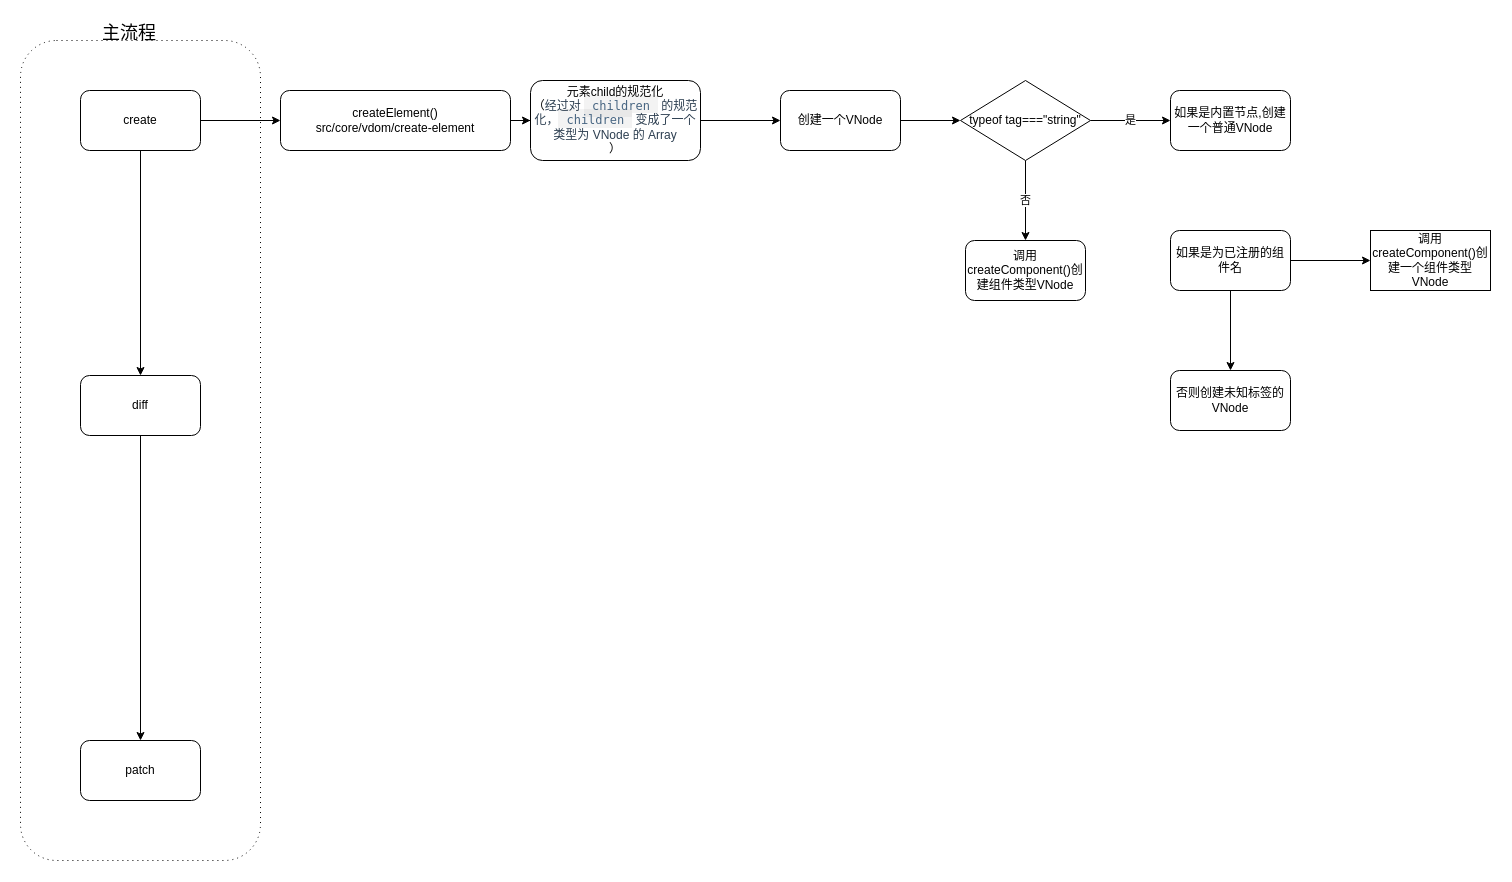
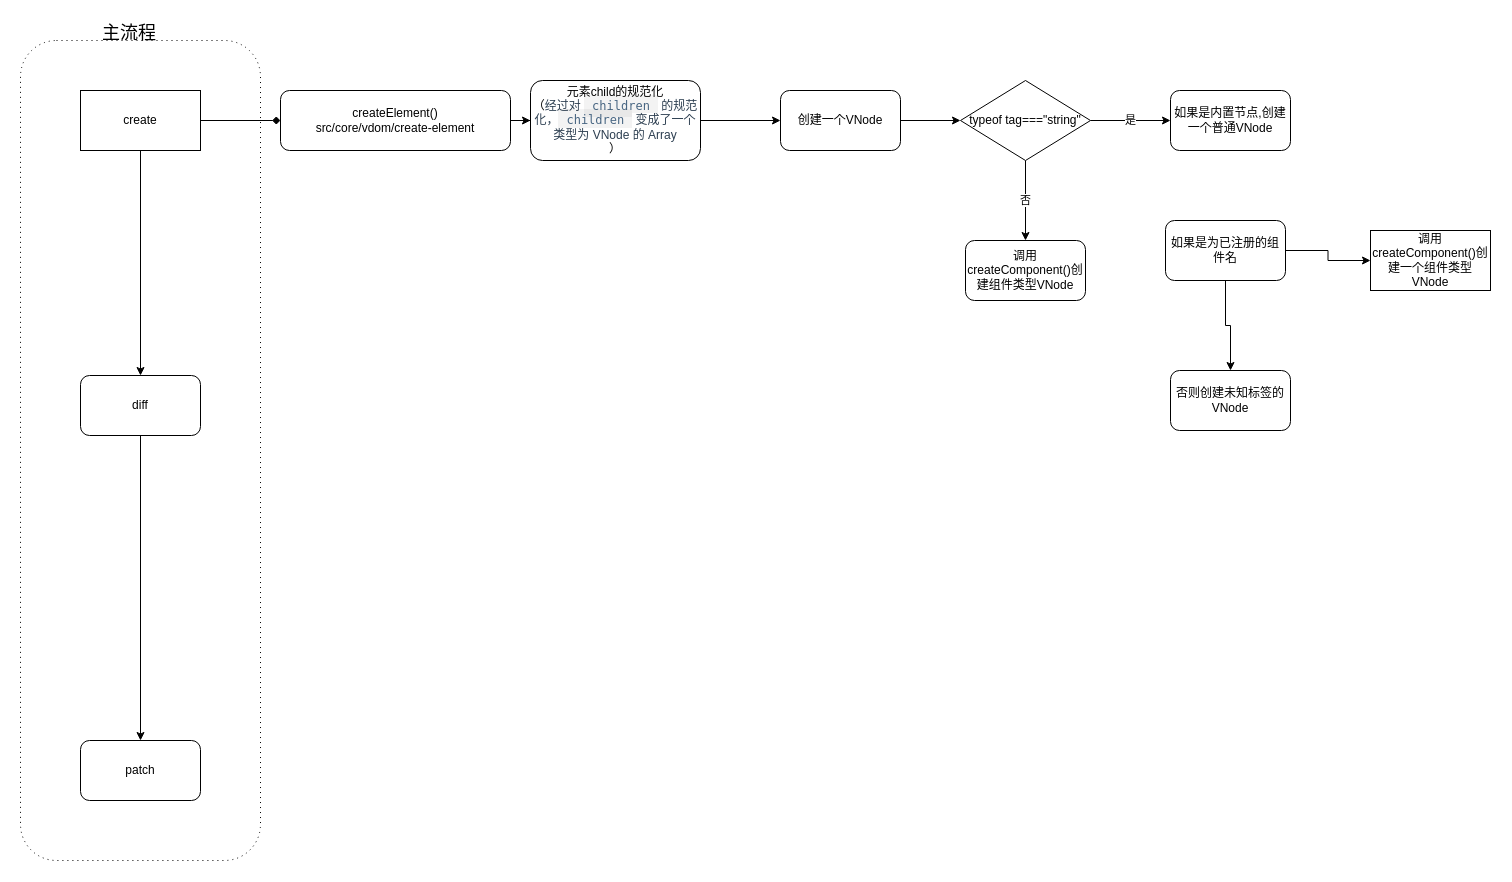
node "create": shape rounded rectangle -> rectangle
edge "create" -> "createElement() src/core/vdom/create-element": arrowhead classic -> diamond
node "如果是为已注册的组件名": moved (1231, 261) -> (1226, 251)
